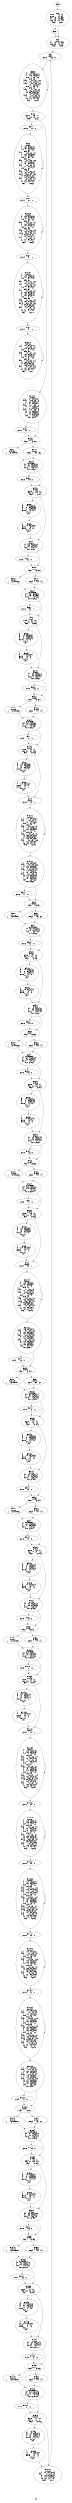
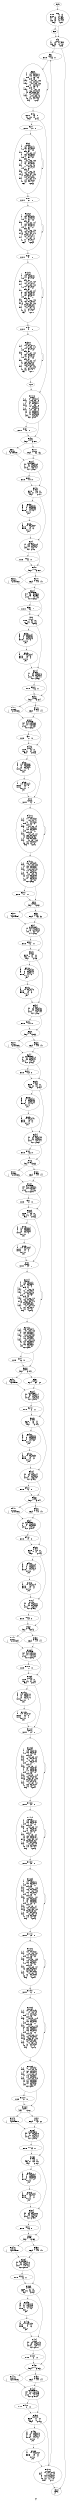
node "B16_0": added
node "B152_1 vp.L5: jr": added
